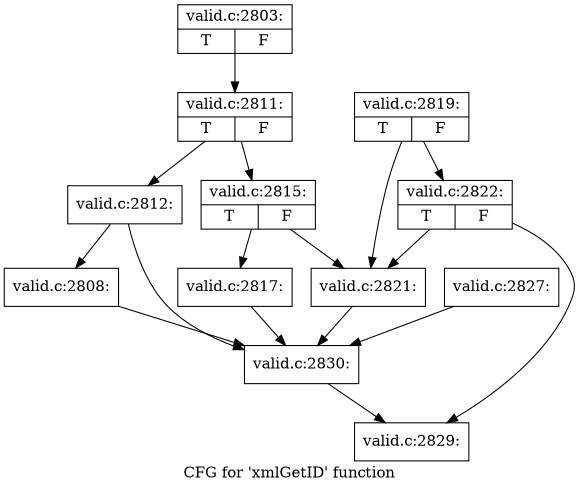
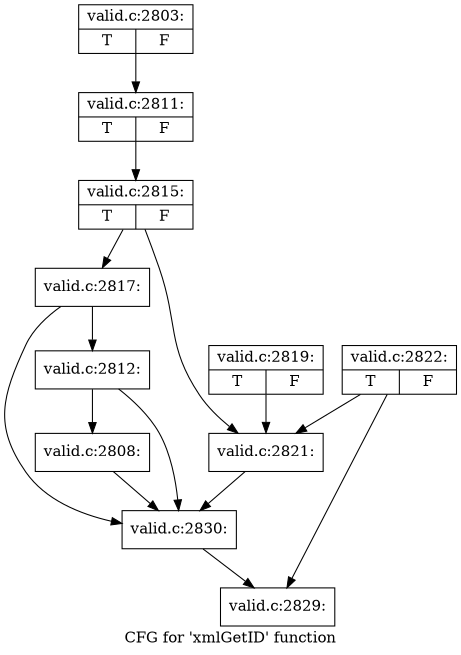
edge "valid.c:2819:" -> "valid.c:2822:": removed
edge "valid.c:2811:" -> "valid.c:2812:": now "valid.c:2817:" -> "valid.c:2812:"
node "valid.c:2827:": removed
